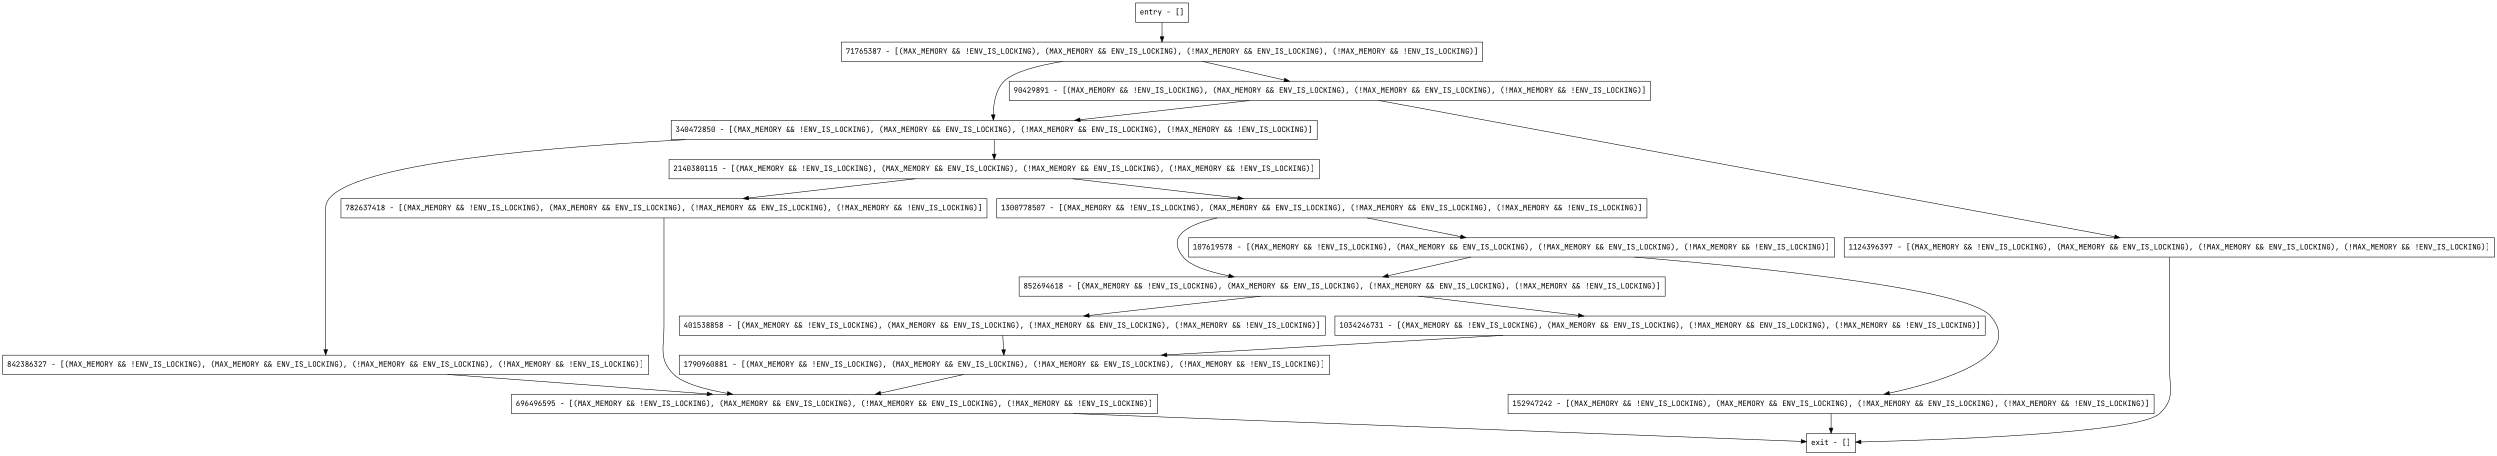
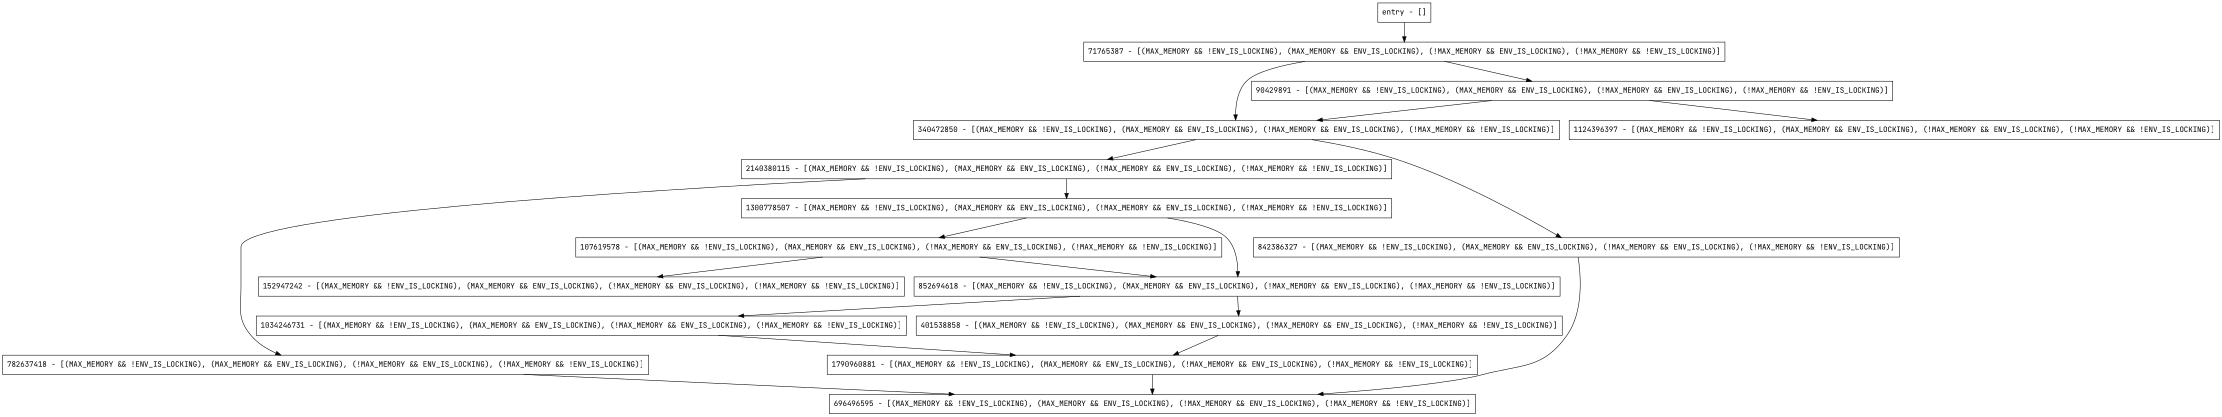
node "exit - []": removed
